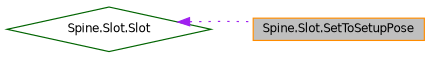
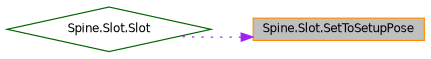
edge "Spine.Slot.SetToSetupPose" -> "Spine.Slot.Slot": reversed
